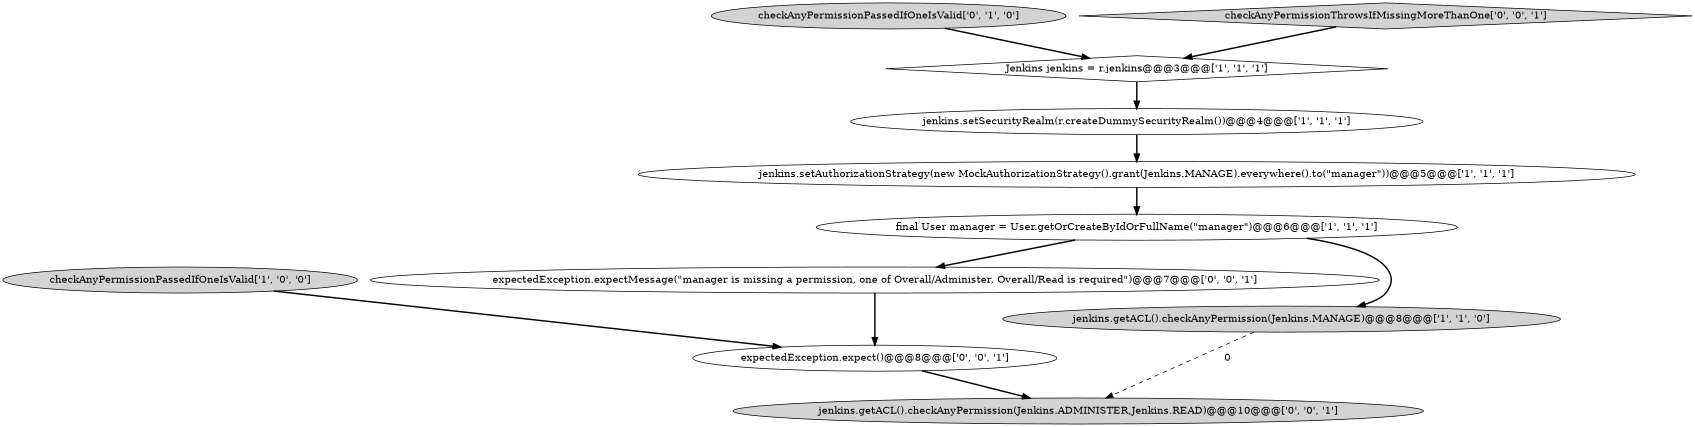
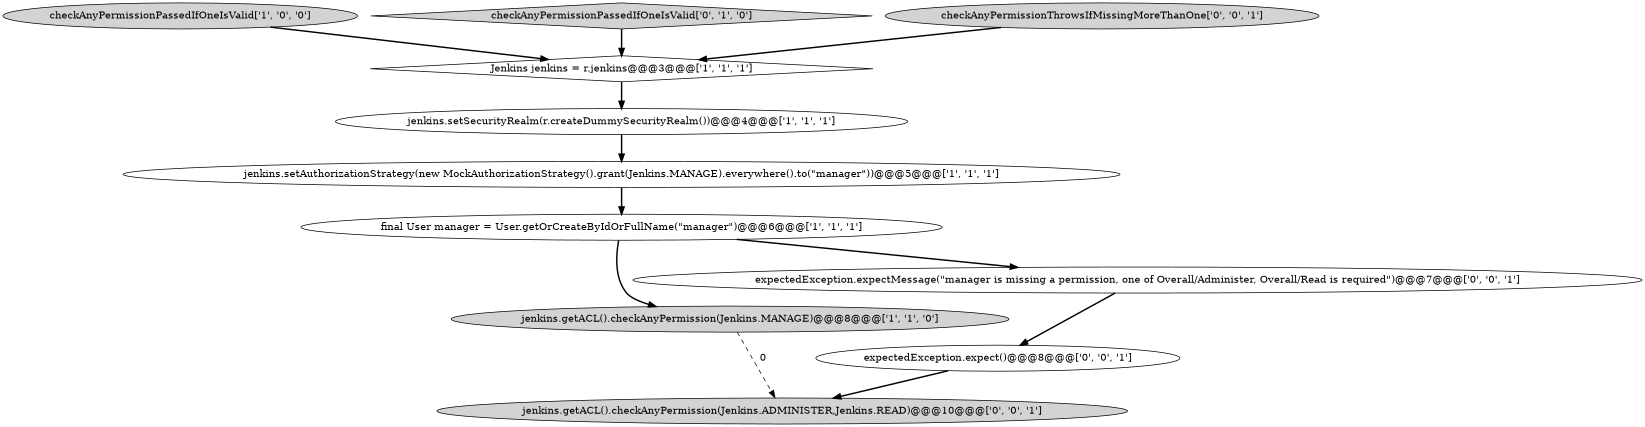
node "checkAnyPermissionPassedIfOneIsValid['0', '1', '0']": shape ellipse -> diamond
node "checkAnyPermissionThrowsIfMissingMoreThanOne['0', '0', '1']": shape diamond -> ellipse
edge "checkAnyPermissionPassedIfOneIsValid['1', '0', '0']" -> "expectedException.expect()@@@8@@@['0', '0', '1']": now "checkAnyPermissionPassedIfOneIsValid['1', '0', '0']" -> "Jenkins jenkins = r.jenkins@@@3@@@['1', '1', '1']"
